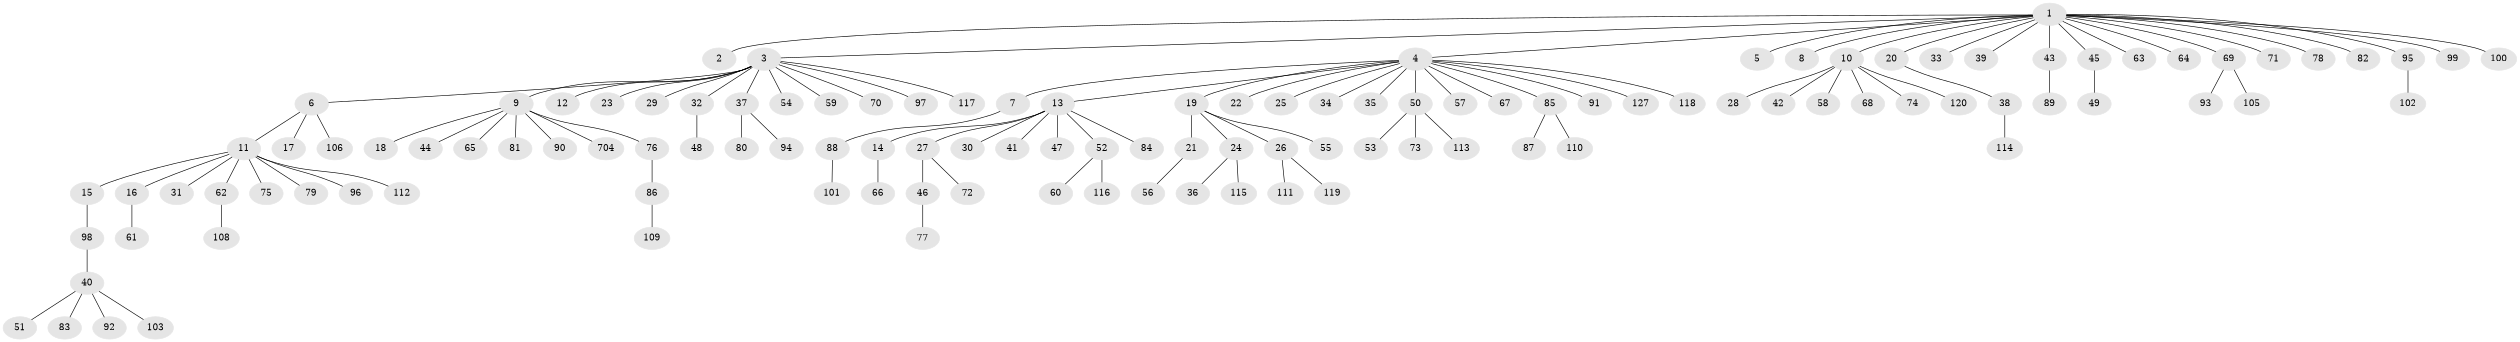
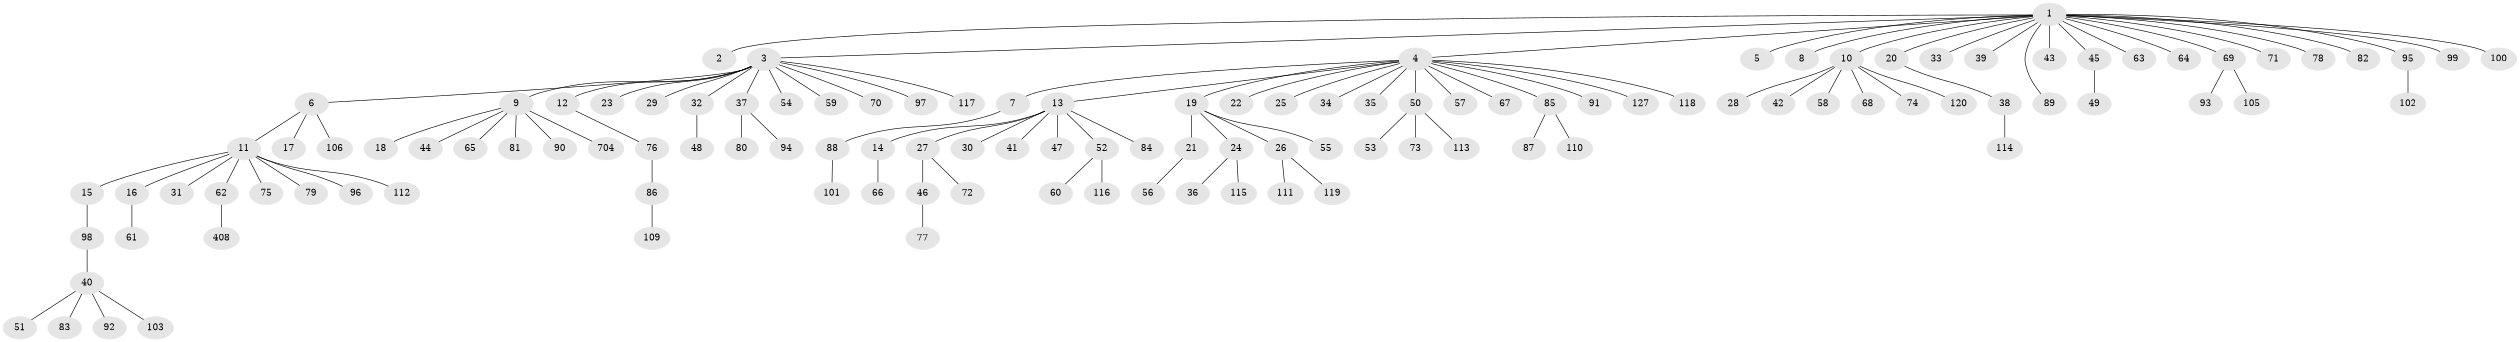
edge "43" -- "89": now "1" -- "89"
edge "9" -- "76": now "12" -- "76"
node "108": label "108" -> "408"
